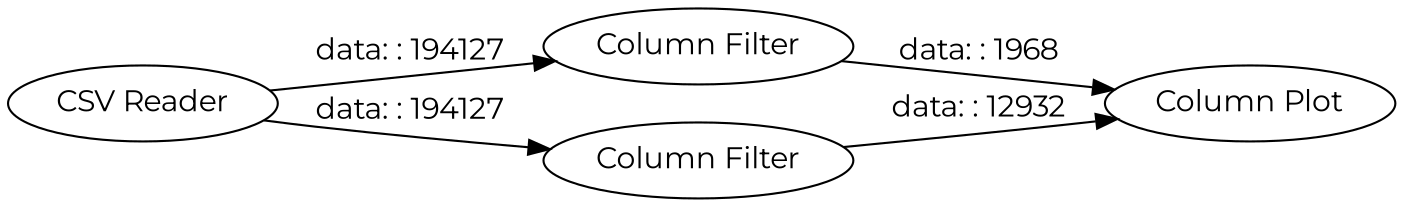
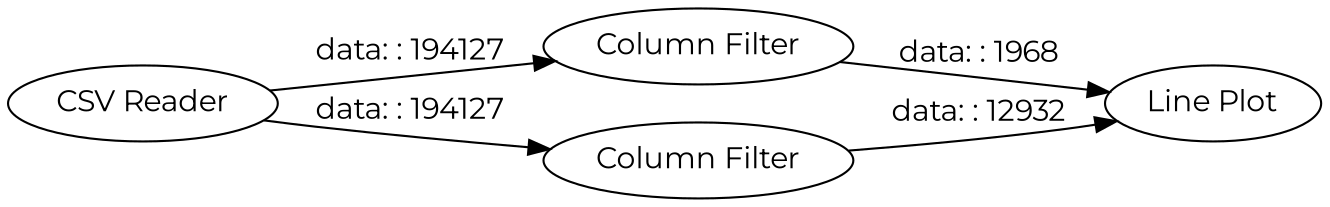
node "Column Plot": label "Column Plot" -> "Line Plot"
